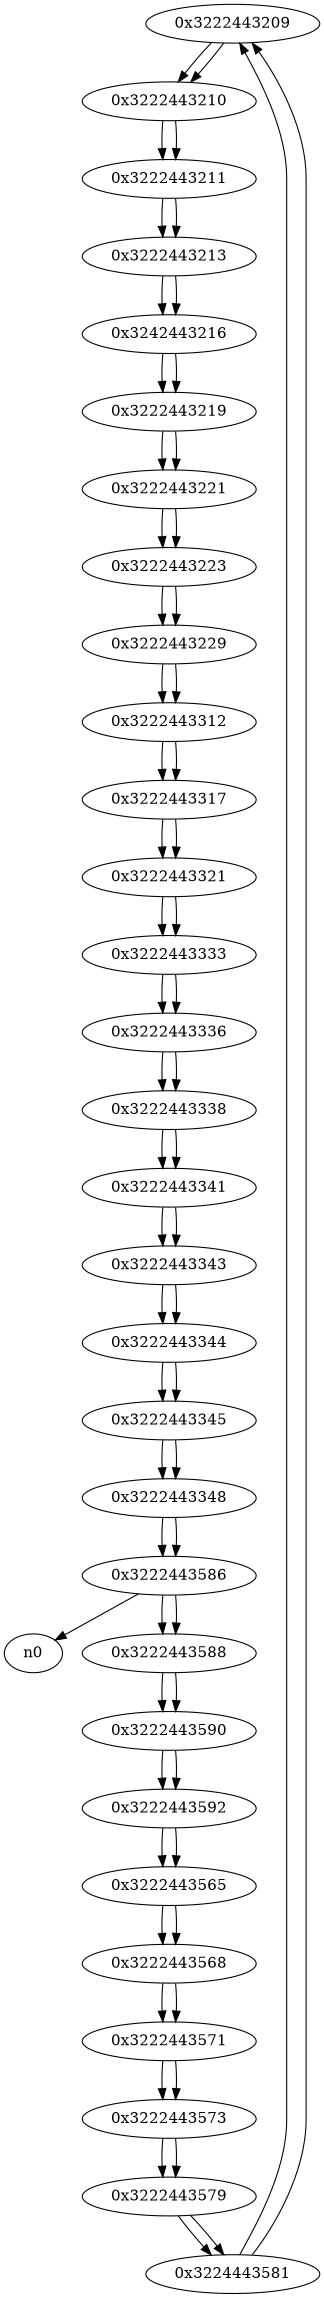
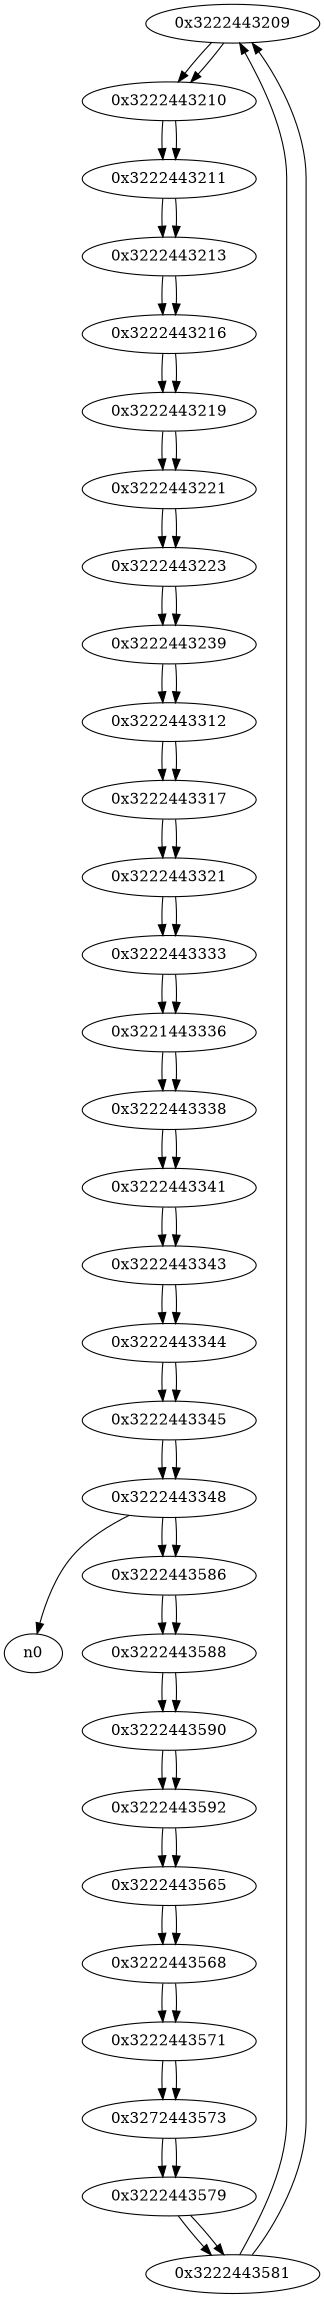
node "0x3242443216": label "0x3242443216" -> "0x3222443216"
node "0x3222443229": label "0x3222443229" -> "0x3222443239"
node "0x3222443336": label "0x3222443336" -> "0x3221443336"
edge "0x3222443586" -> "n0": now "0x3222443348" -> "n0"
node "0x3222443573": label "0x3222443573" -> "0x3272443573"
node "0x3224443581": label "0x3224443581" -> "0x3222443581"
